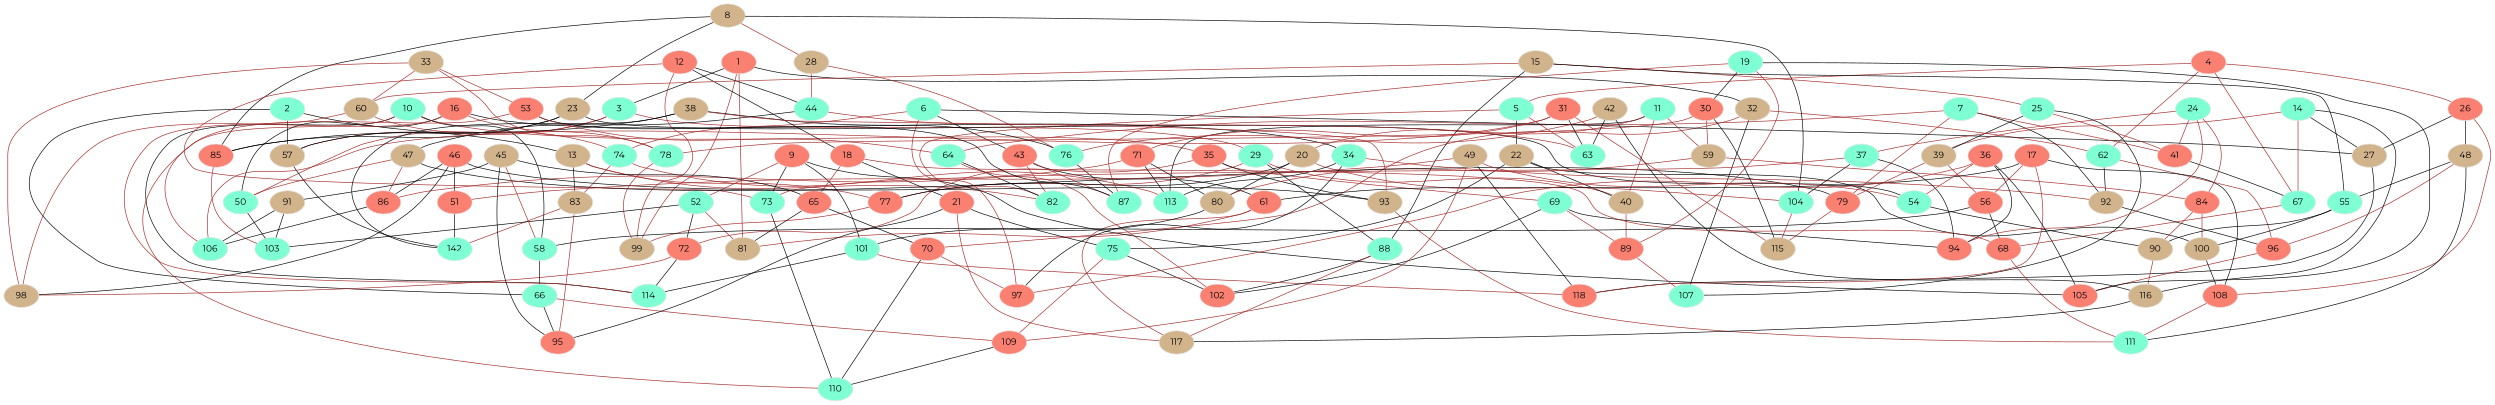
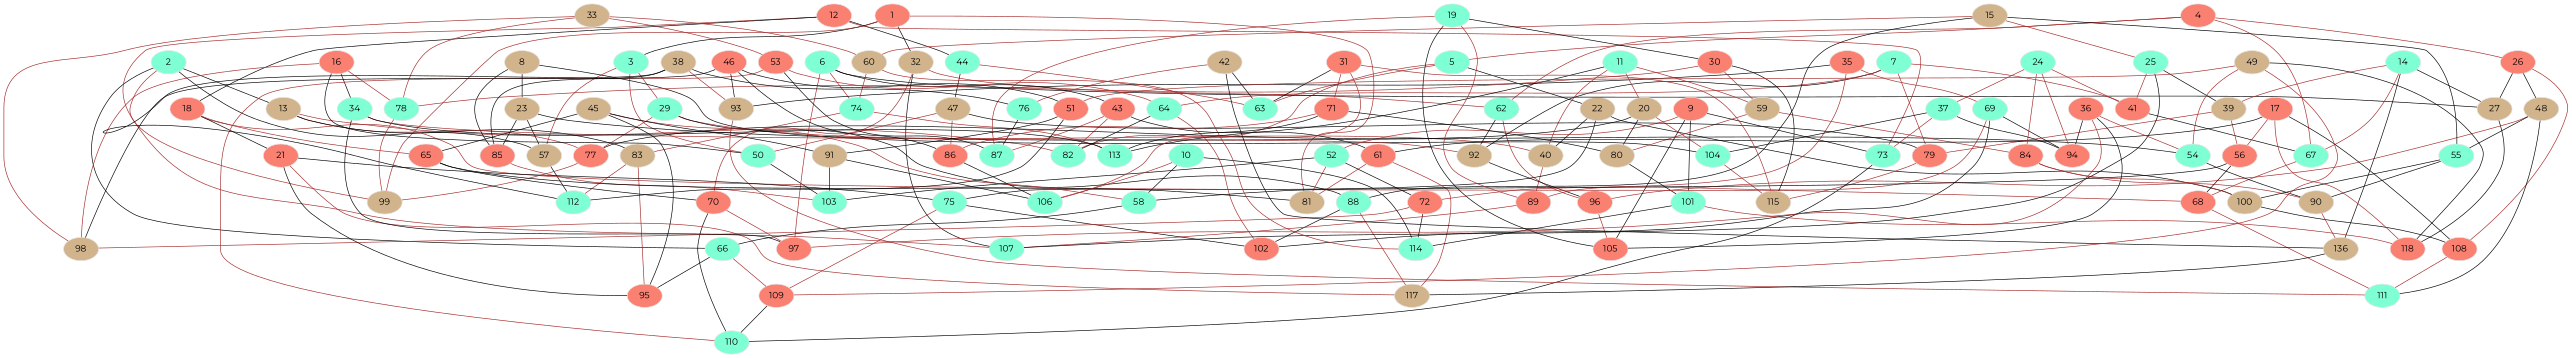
node "28": removed
edge "10" -- "35": removed
edge "51" -- "91": added
edge "2" -- "107": added
node "142": label "142" -> "112"
node "116": label "116" -> "136"
